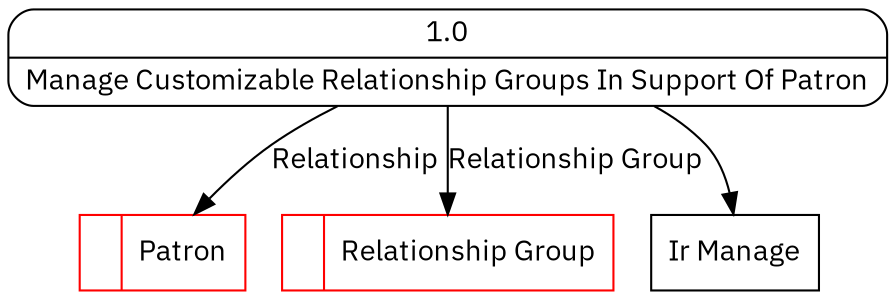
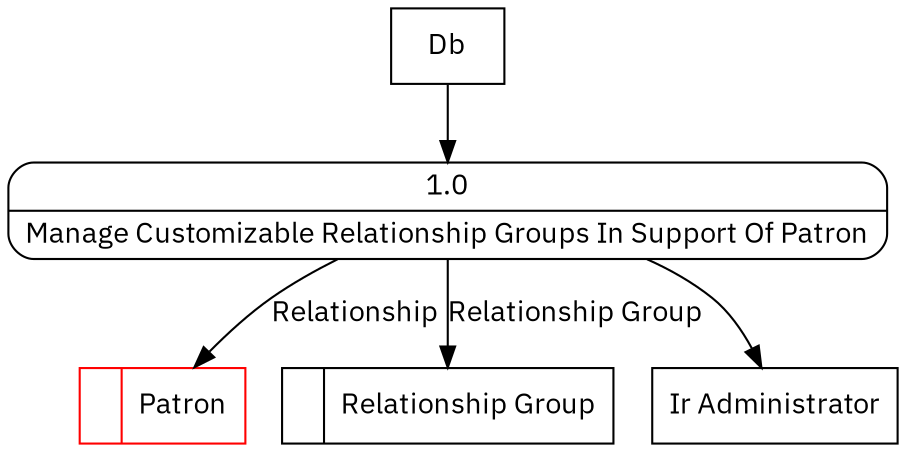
node "Db": added
node "Relationship Group": color red -> black
node "Ir Manage": label "Ir Manage" -> "Ir Administrator"
